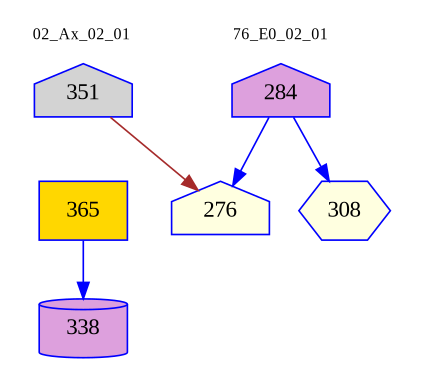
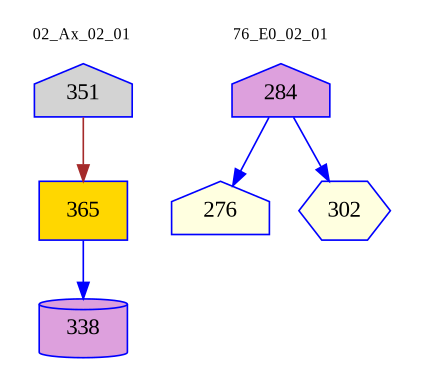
edge "351" -> "276": now "351" -> "365"
node "308": label "308" -> "302"
